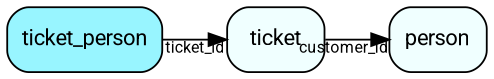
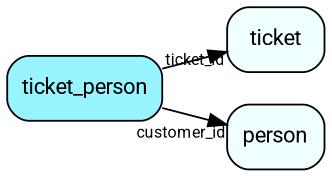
edge "ticket" -> "person": now "ticket_person" -> "person"
